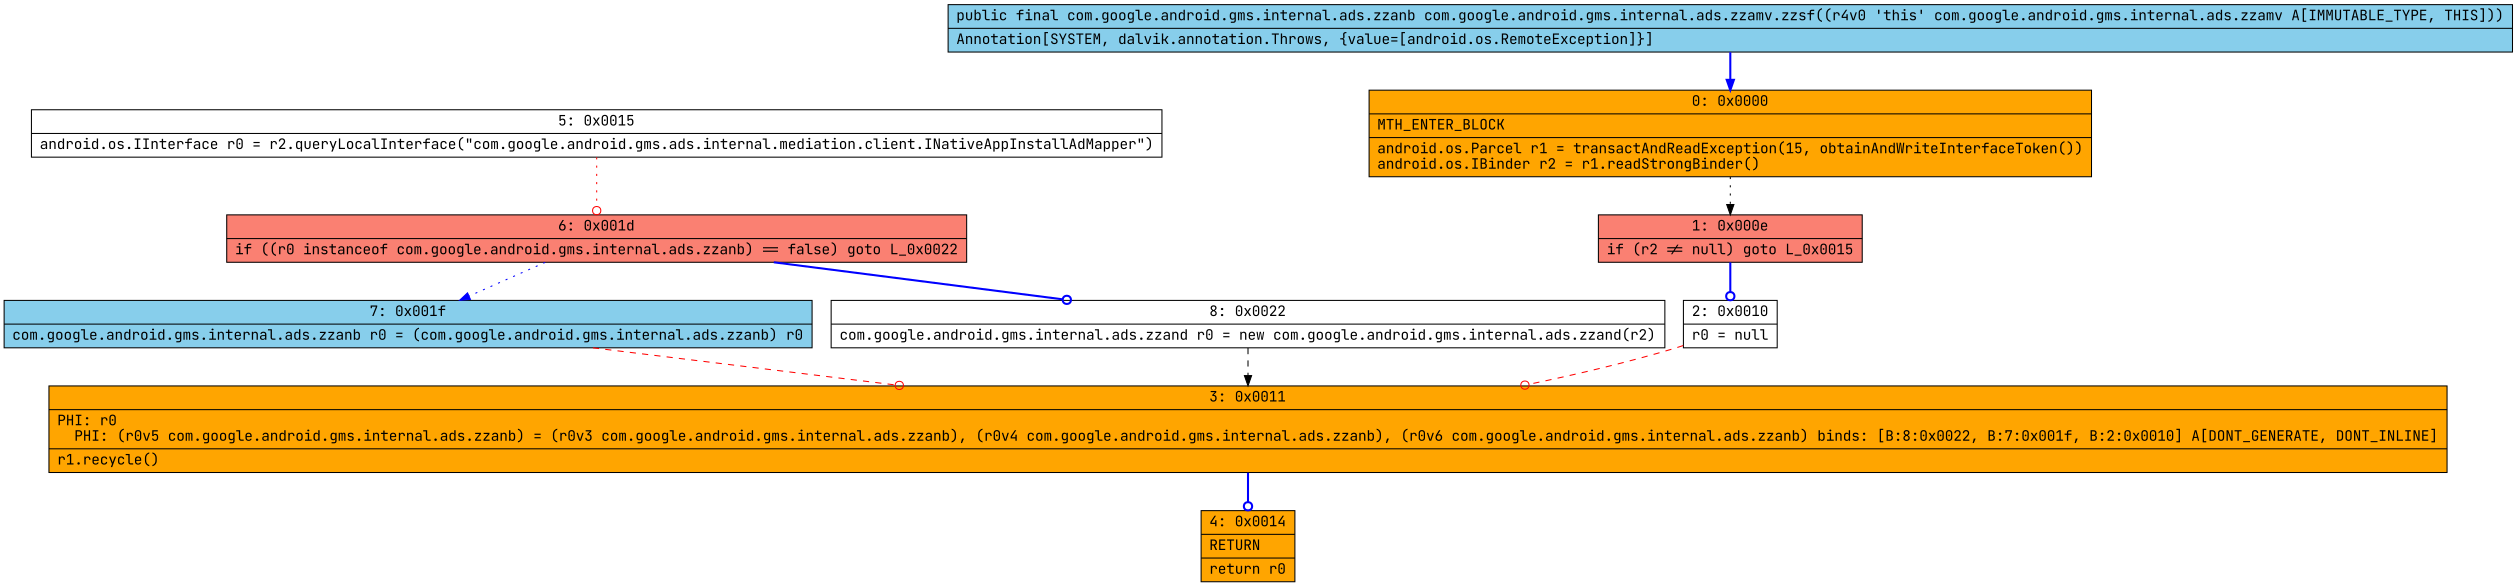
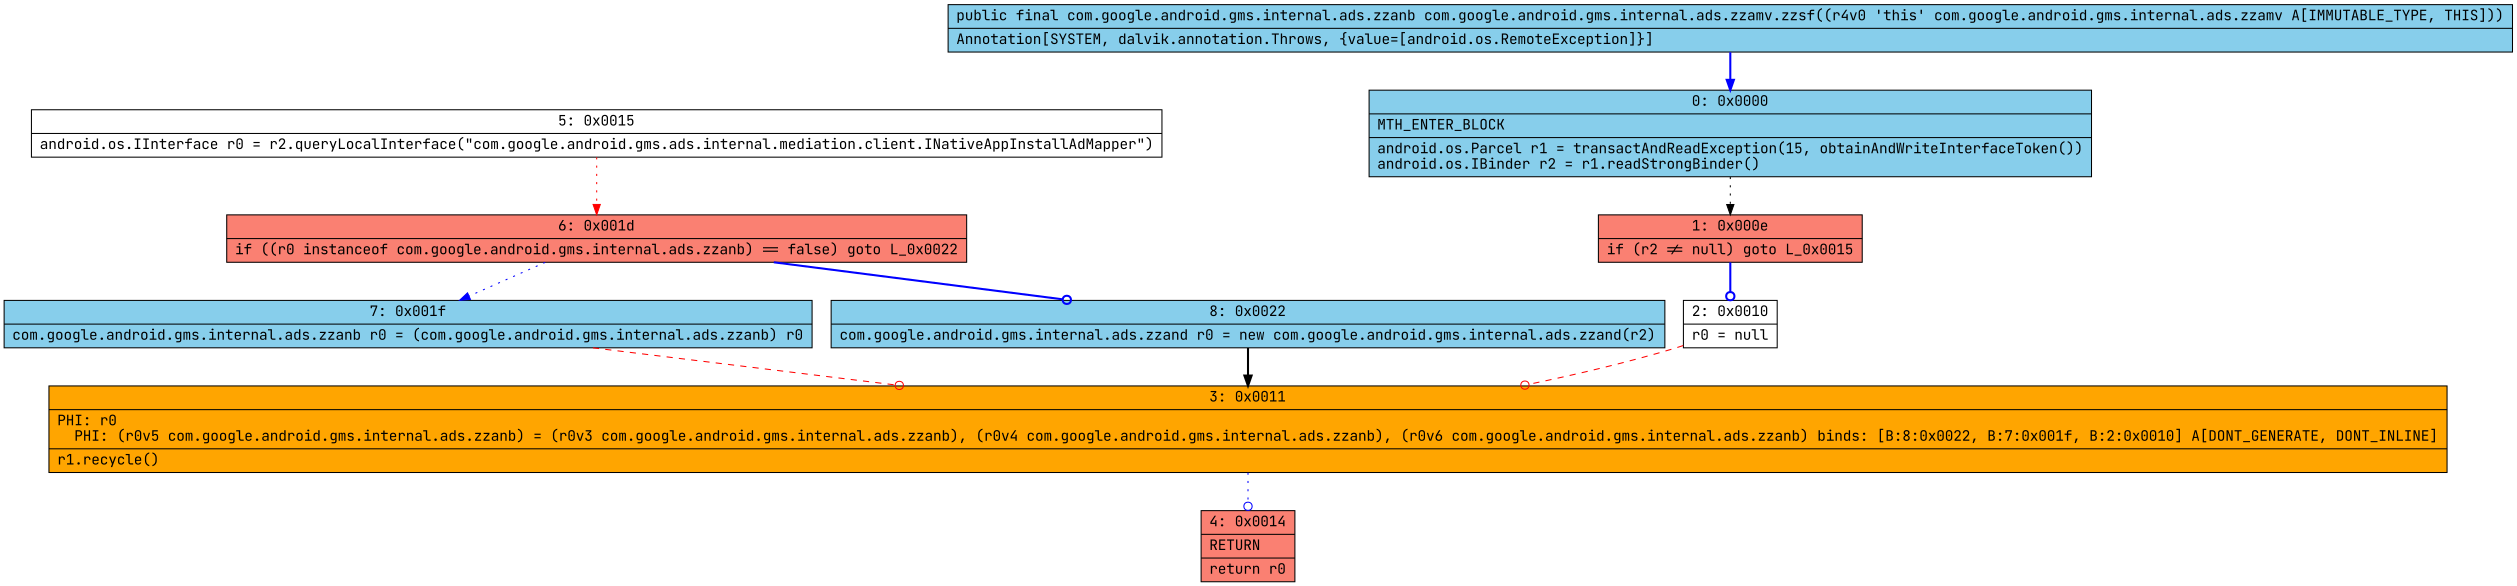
node "0: 0x0000": fillcolor orange -> skyblue
edge "5: 0x0015" -> "6: 0x001d": arrowhead odot -> normal
node "8: 0x0022": fillcolor white -> skyblue
edge "8: 0x0022" -> "3: 0x0011": style dashed -> bold
edge "3: 0x0011" -> "4: 0x0014": style bold -> dotted
node "4: 0x0014": fillcolor orange -> salmon
